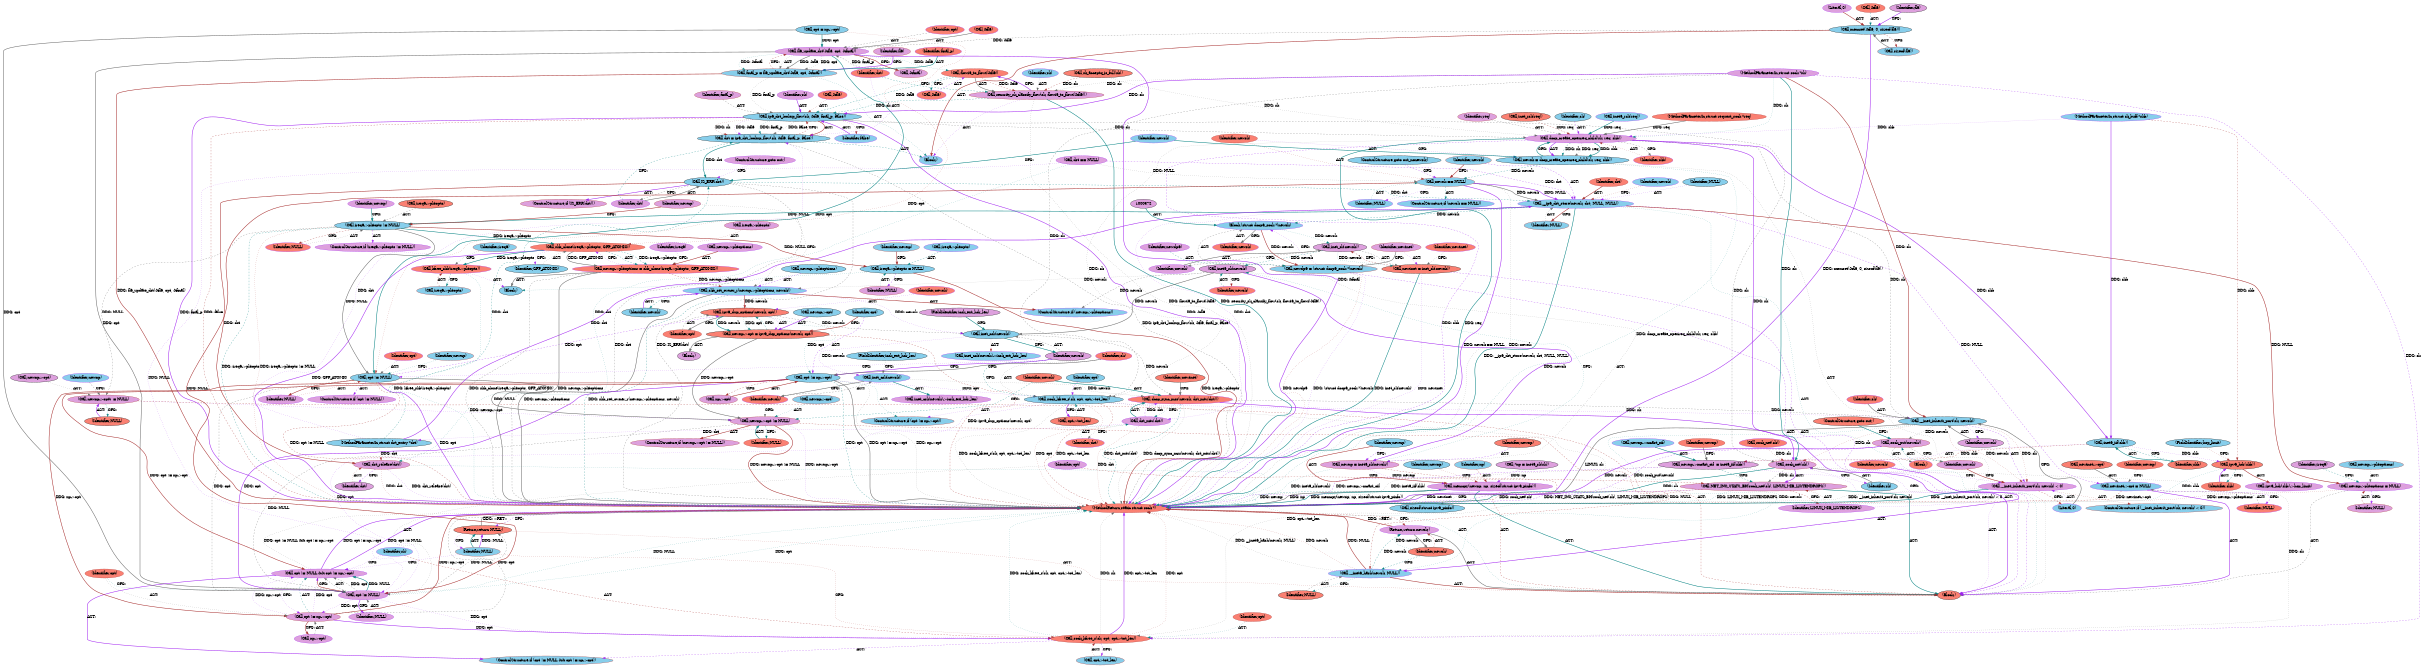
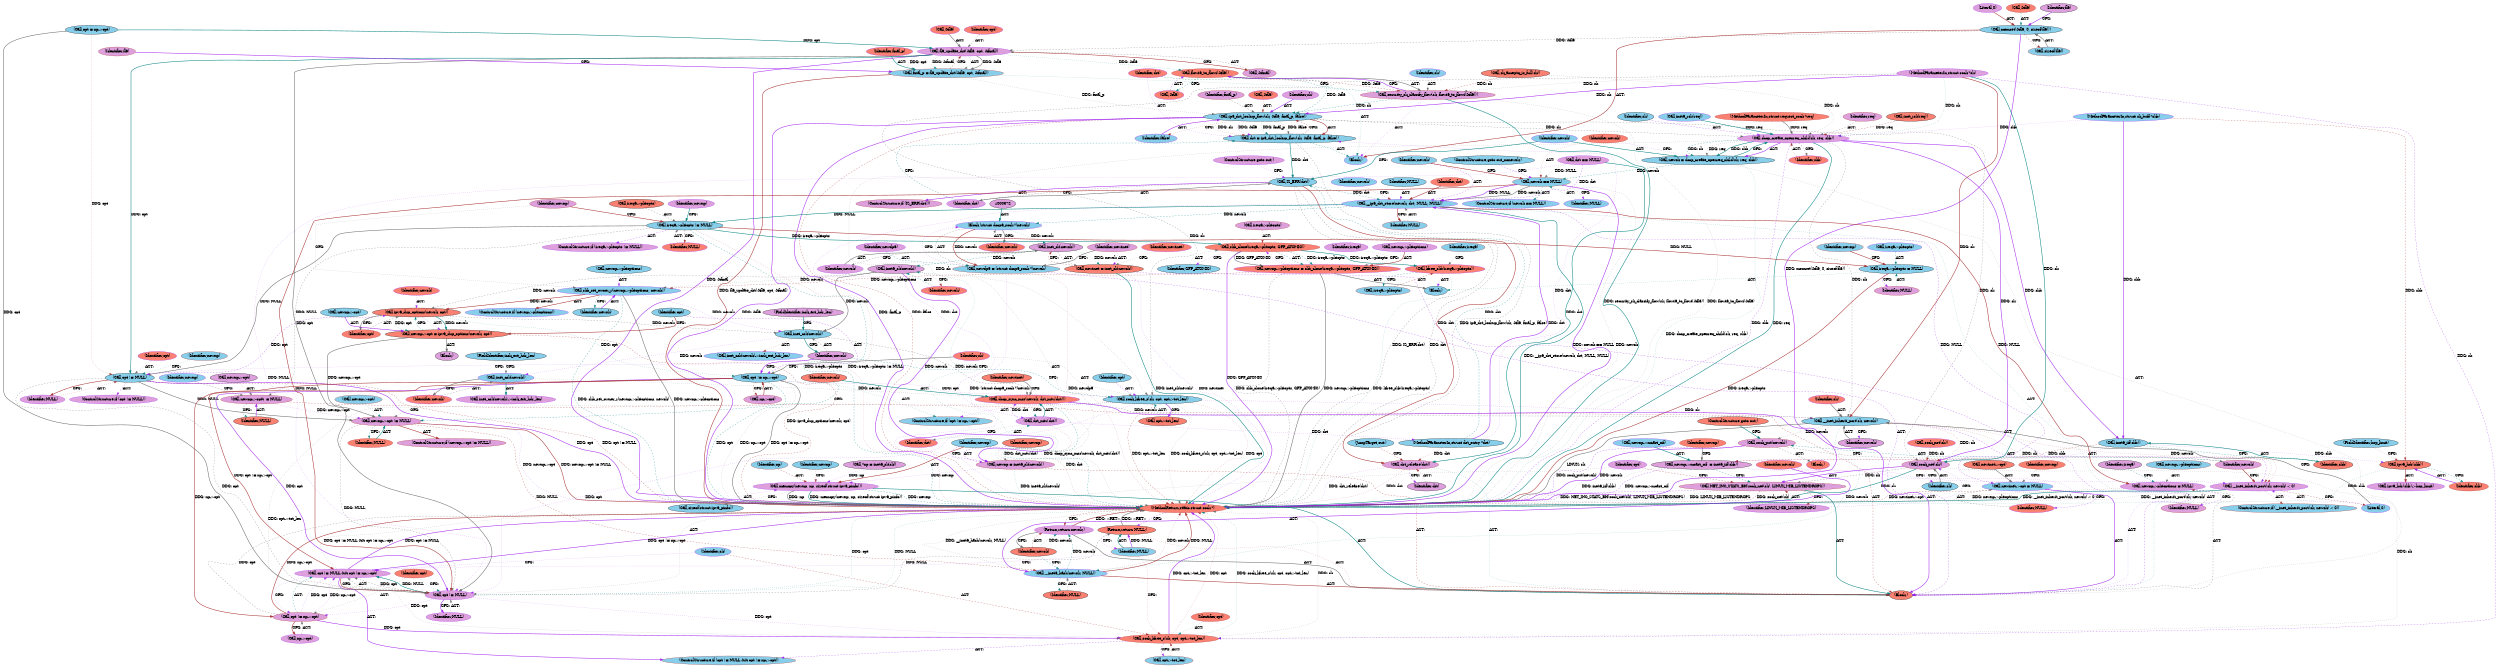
edge "(Call,&final)" -> "(Call,fl6_update_dst(&fl6, opt, &final))": label "DDG: final_p" -> "AST: "
edge "(Call,dst == NULL)" -> "(Call,dst_release(dst))": style dotted -> bold
edge "(Call,inet6_sk(newsk))" -> "(ControlStructure,if (newnp->pktoptions))": now "(Call,inet6_sk(newsk))" -> "(Call,ipv6_dup_options(newsk, opt))"
node "(JumpTarget,out:)": added
edge "(Call,sizeof(struct ipv6_pinfo))" -> "(Call,memcpy(newnp, np, sizeof(struct ipv6_pinfo)))": label "DDG: newinet" -> "AST: "
